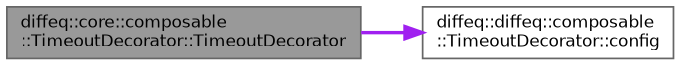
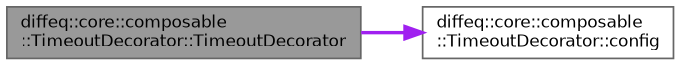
node "diffeq::diffeq::composable ::TimeoutDecorator::config": label "diffeq::diffeq::composable ::TimeoutDecorator::config" -> "diffeq::core::composable ::TimeoutDecorator::config"
